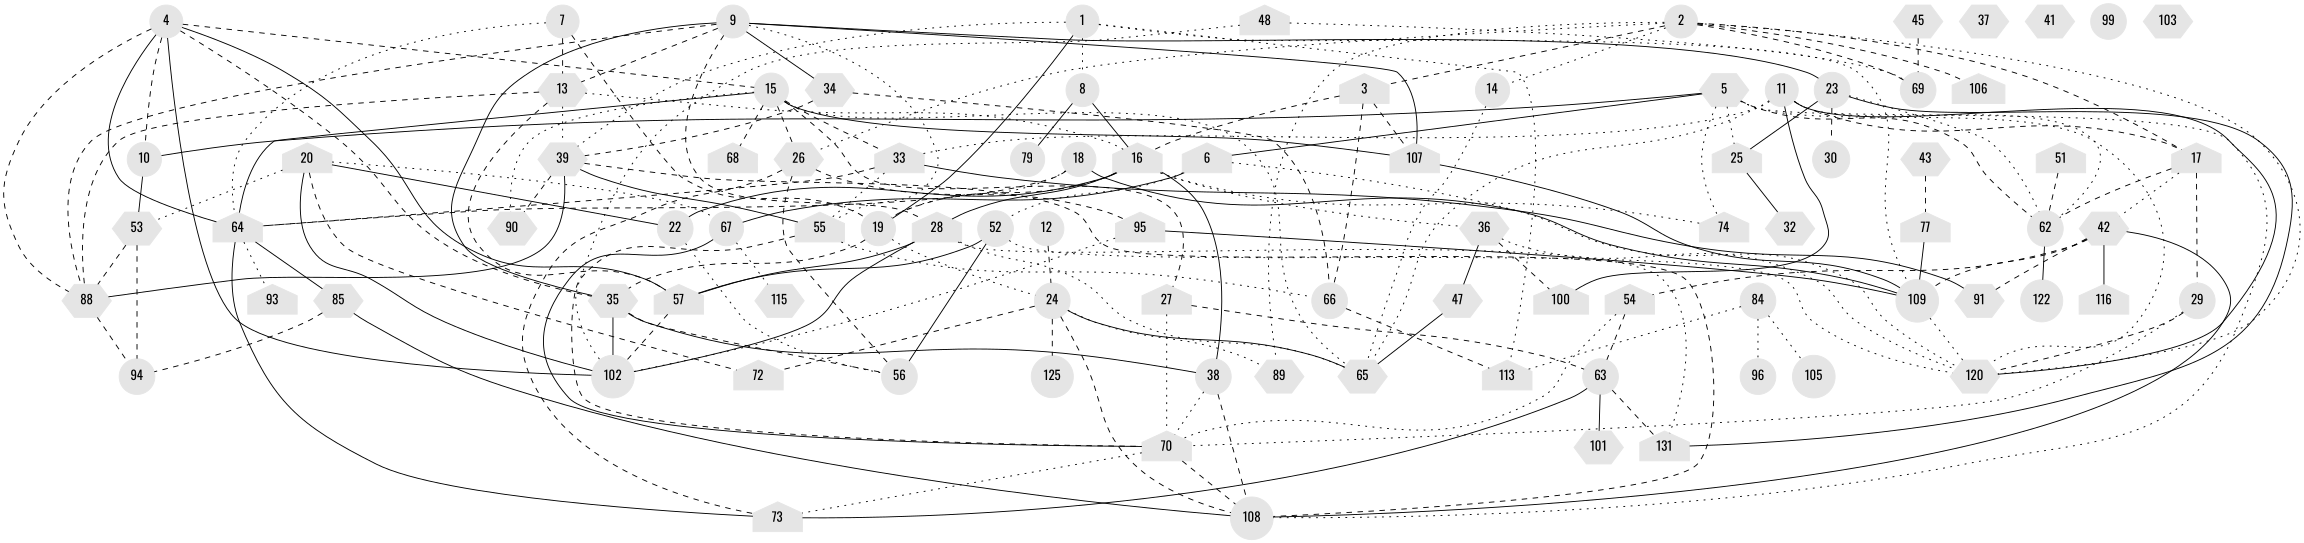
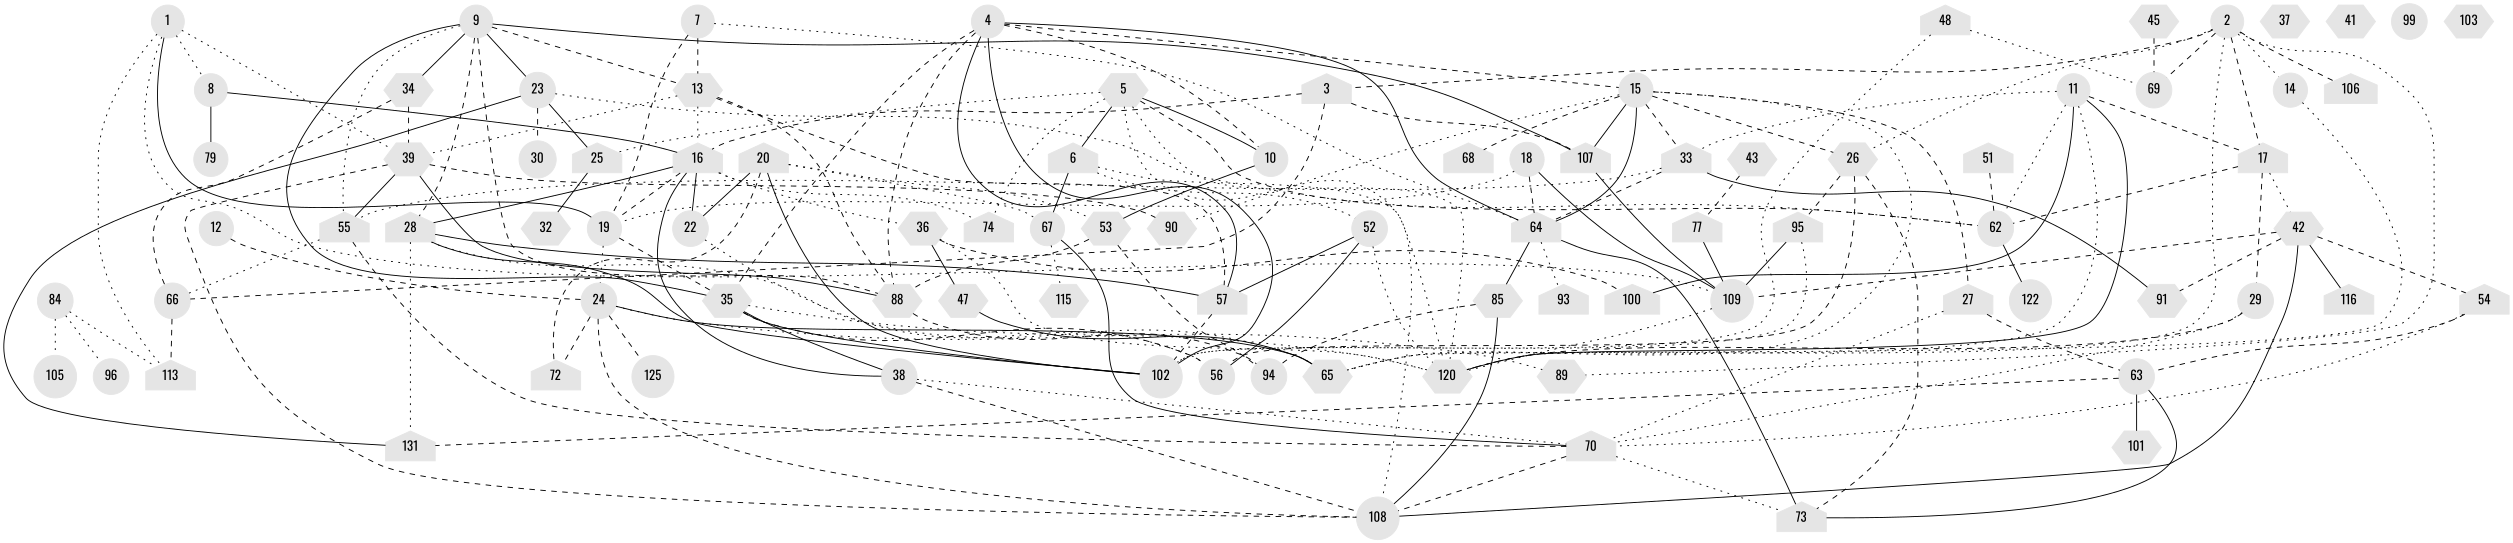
edge "35" -- "120": added
